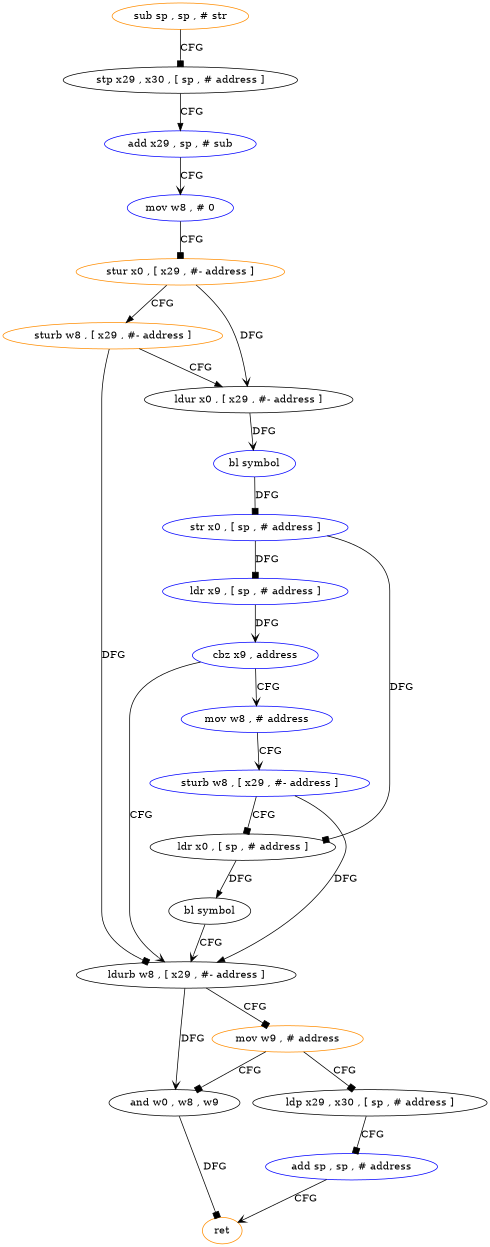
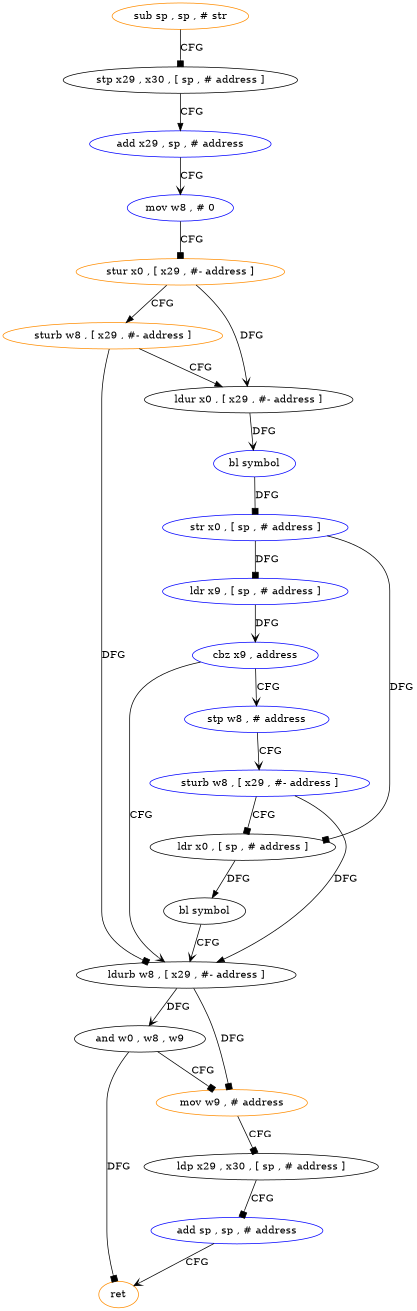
node "add x29 , sp , # sub": label "add x29 , sp , # sub" -> "add x29 , sp , # address"
node "mov w8 , # address": label "mov w8 , # address" -> "stp w8 , # address"
edge "ldurb w8 , [ x29 , #- address ]" -> "mov w9 , # address": label "CFG" -> "DFG"
edge "mov w9 , # address" -> "and w0 , w8 , w9": reversed
